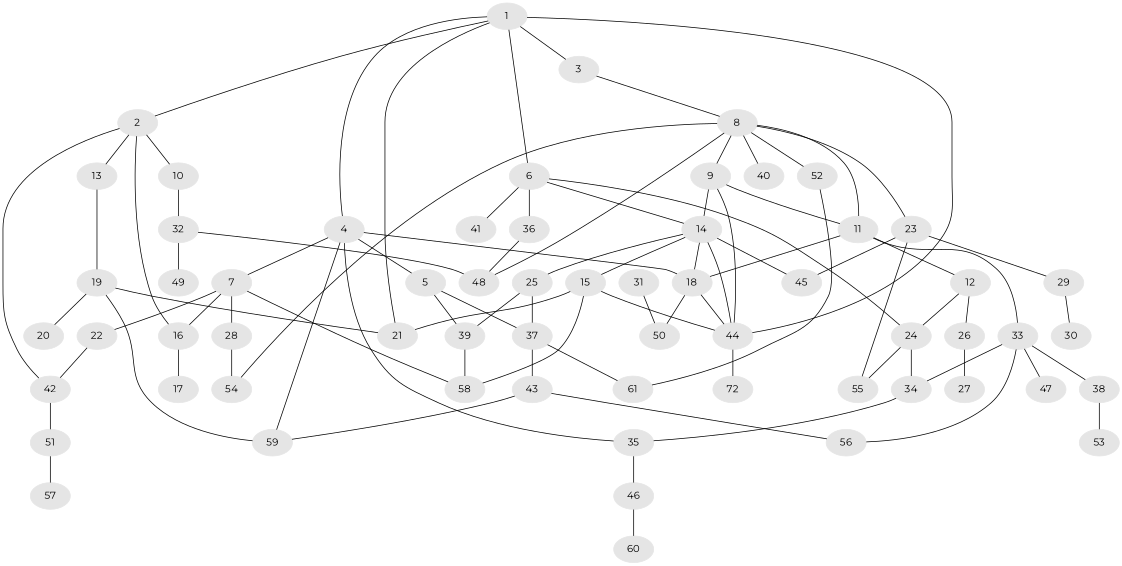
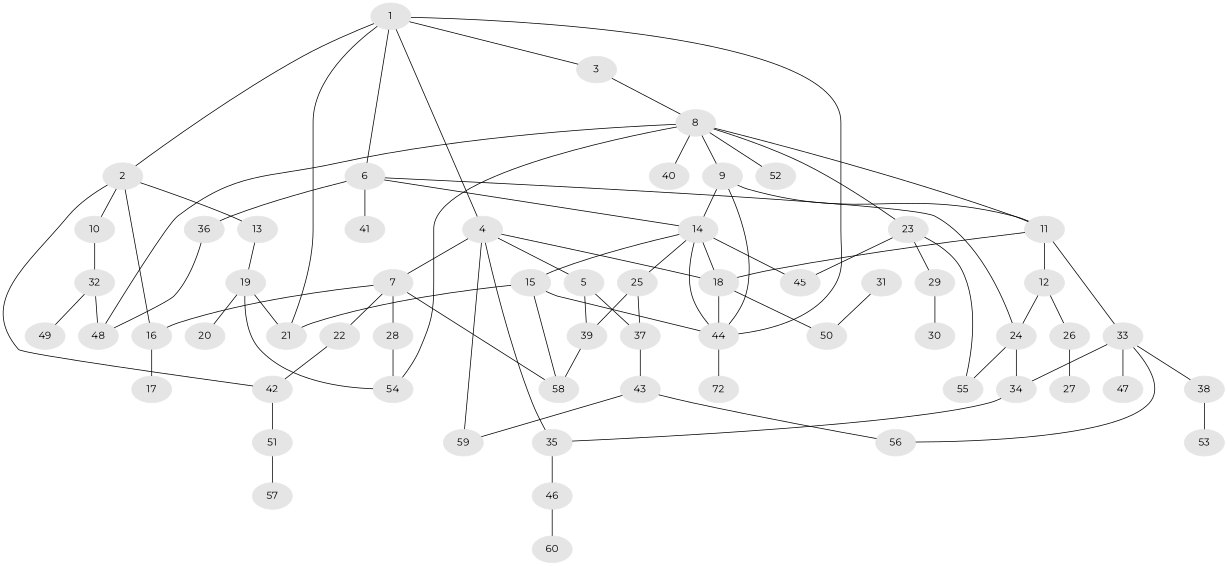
node "61": removed
edge "19" -- "59": now "19" -- "54"
